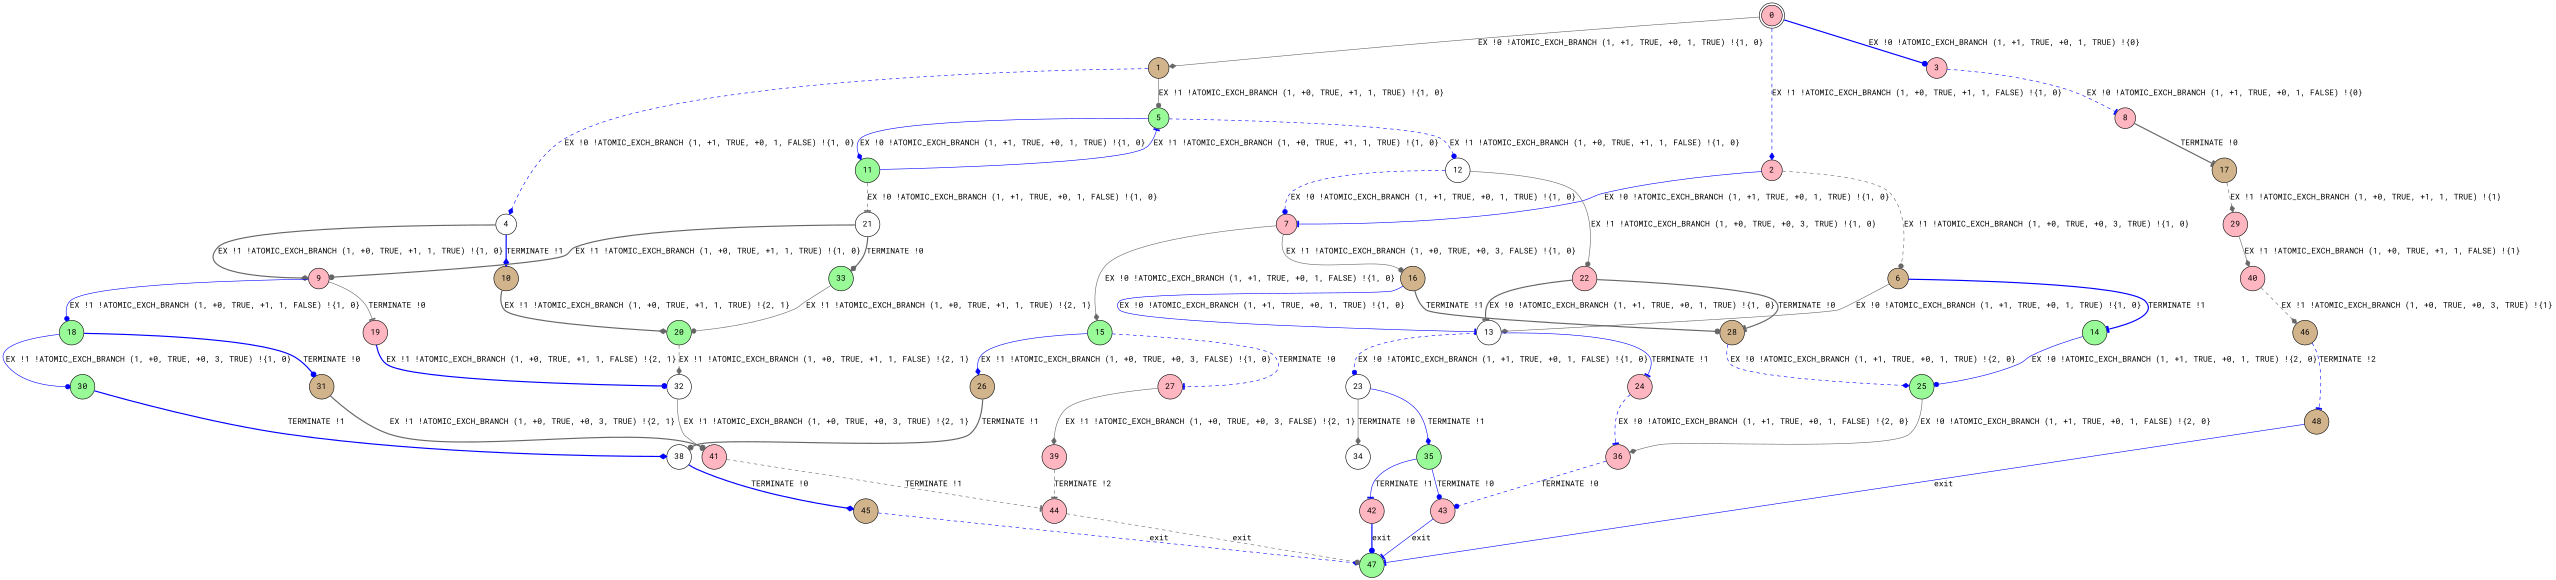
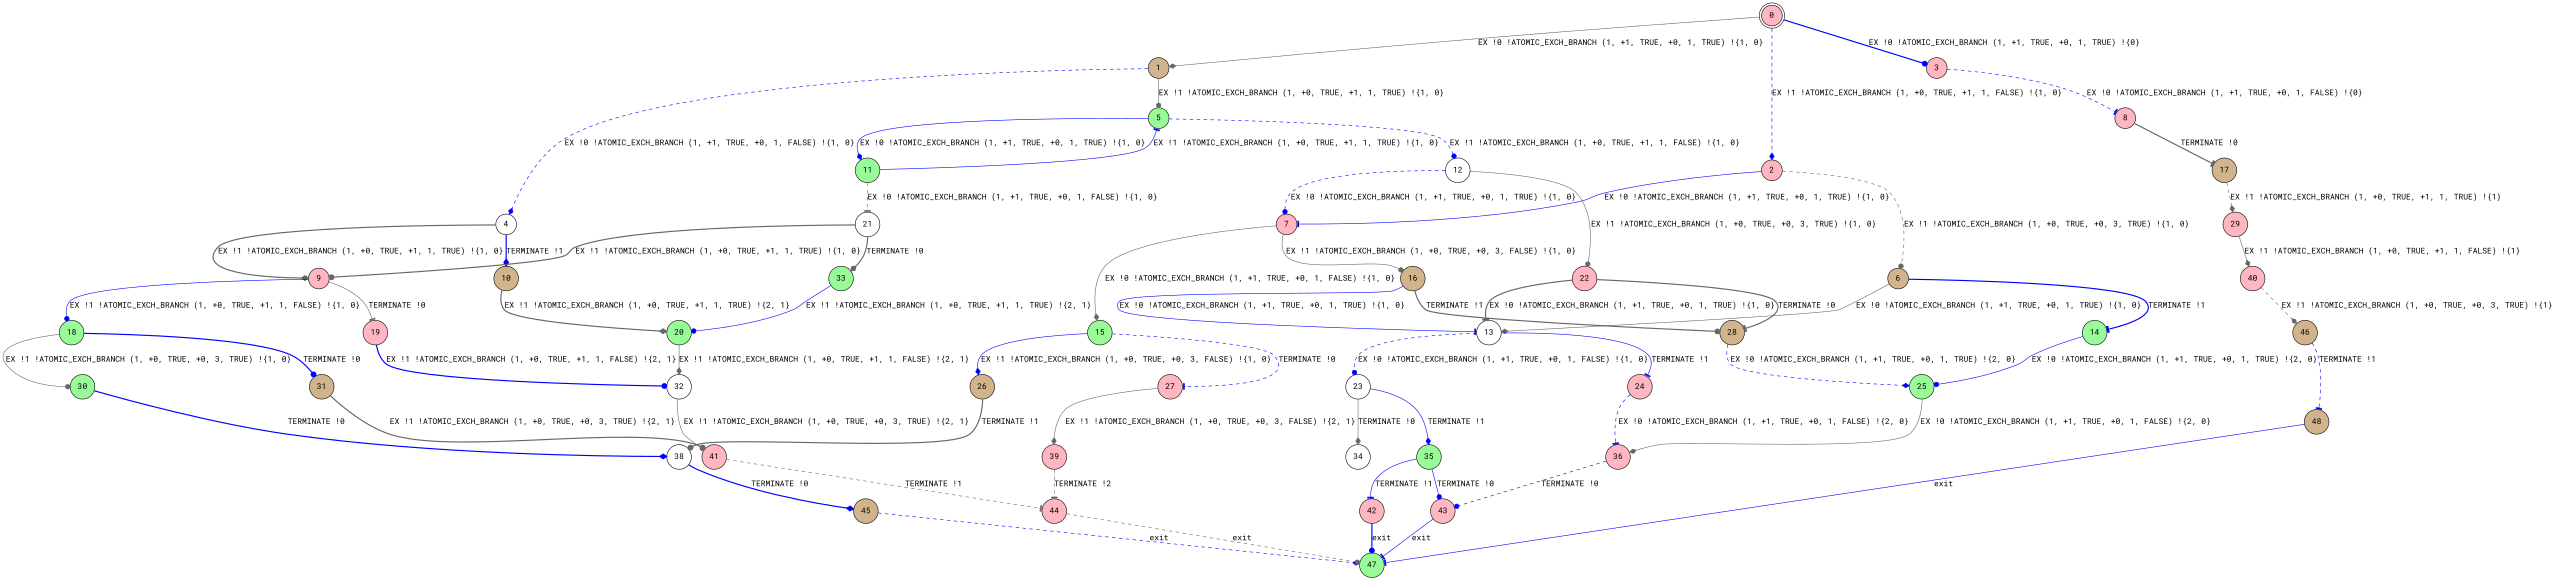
edge "33" -> "20": color gray40 -> blue
edge "20" -> "32": style dashed -> solid
edge "46" -> "48": label "TERMINATE !2" -> "TERMINATE !1"
edge "18" -> "30": color blue -> gray40
edge "30" -> "38": label "TERMINATE !1" -> "TERMINATE !0"
